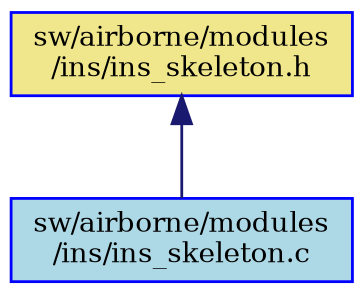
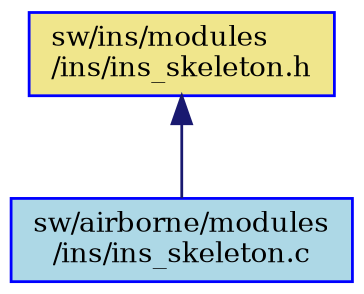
node "sw/airborne/modules /ins/ins_skeleton.h": label "sw/airborne/modules /ins/ins_skeleton.h" -> "sw/ins/modules /ins/ins_skeleton.h"
